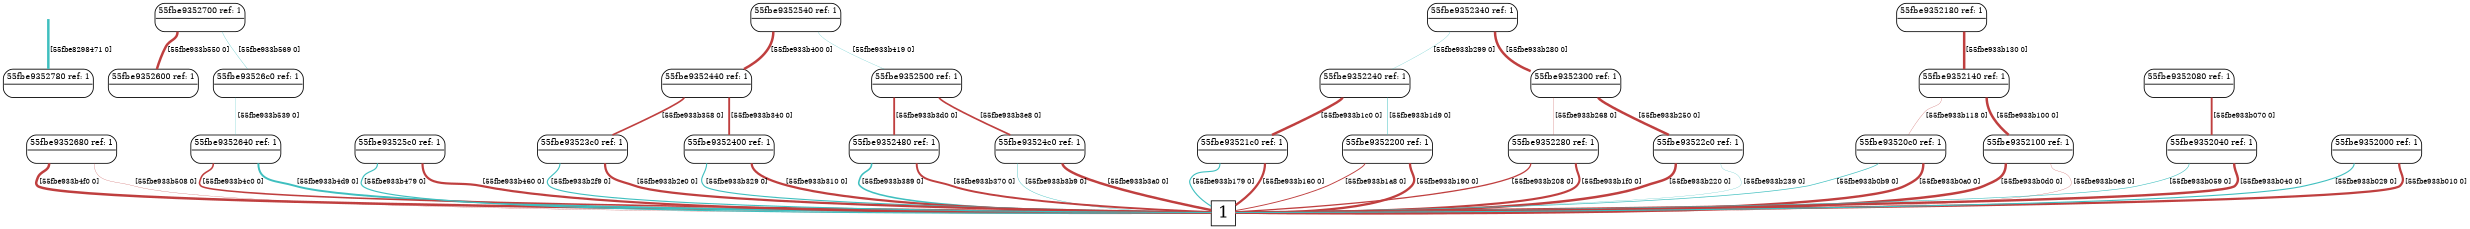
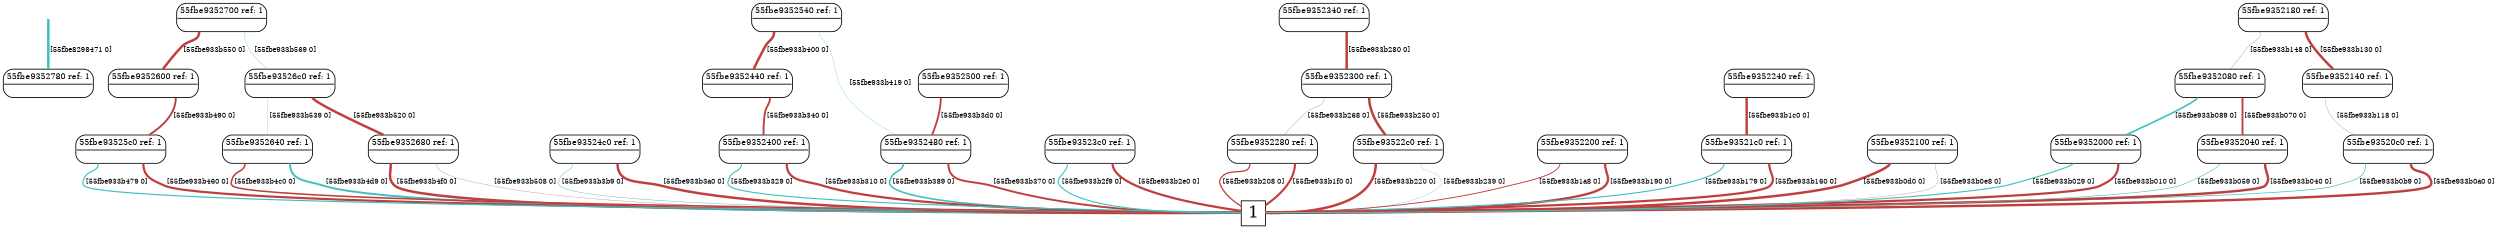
edge "55fbe9352180 ref: 1" -- "55fbe9352080 ref: 1": added, label "[55fbe933b148 0]"
edge "55fbe9352540 ref: 1" -- "55fbe9352500 ref: 1": now "55fbe9352540 ref: 1" -- "55fbe9352480 ref: 1"
edge "55fbe9352340 ref: 1" -- "55fbe9352240 ref: 1": removed, label "[55fbe933b299 0]"
edge "55fbe9352240 ref: 1" -- "55fbe9352200 ref: 1": removed, label "[55fbe933b1d9 0]"
edge "55fbe93526c0 ref: 1" -- "55fbe9352680 ref: 1": added, label "[55fbe933b520 0]"
edge "55fbe9352440 ref: 1" -- "55fbe93523c0 ref: 1": removed, label "[55fbe933b358 0]"
edge "55fbe9352500 ref: 1" -- "55fbe93524c0 ref: 1": removed, label "[55fbe933b3e8 0]"
edge "55fbe9352140 ref: 1" -- "55fbe9352100 ref: 1": removed, label "[55fbe933b100 0]"
edge "55fbe9352080 ref: 1" -- "55fbe9352000 ref: 1": added, label "[55fbe933b089 0]"
edge "55fbe9352600 ref: 1" -- "55fbe93525c0 ref: 1": added, label "[55fbe933b490 0]"
